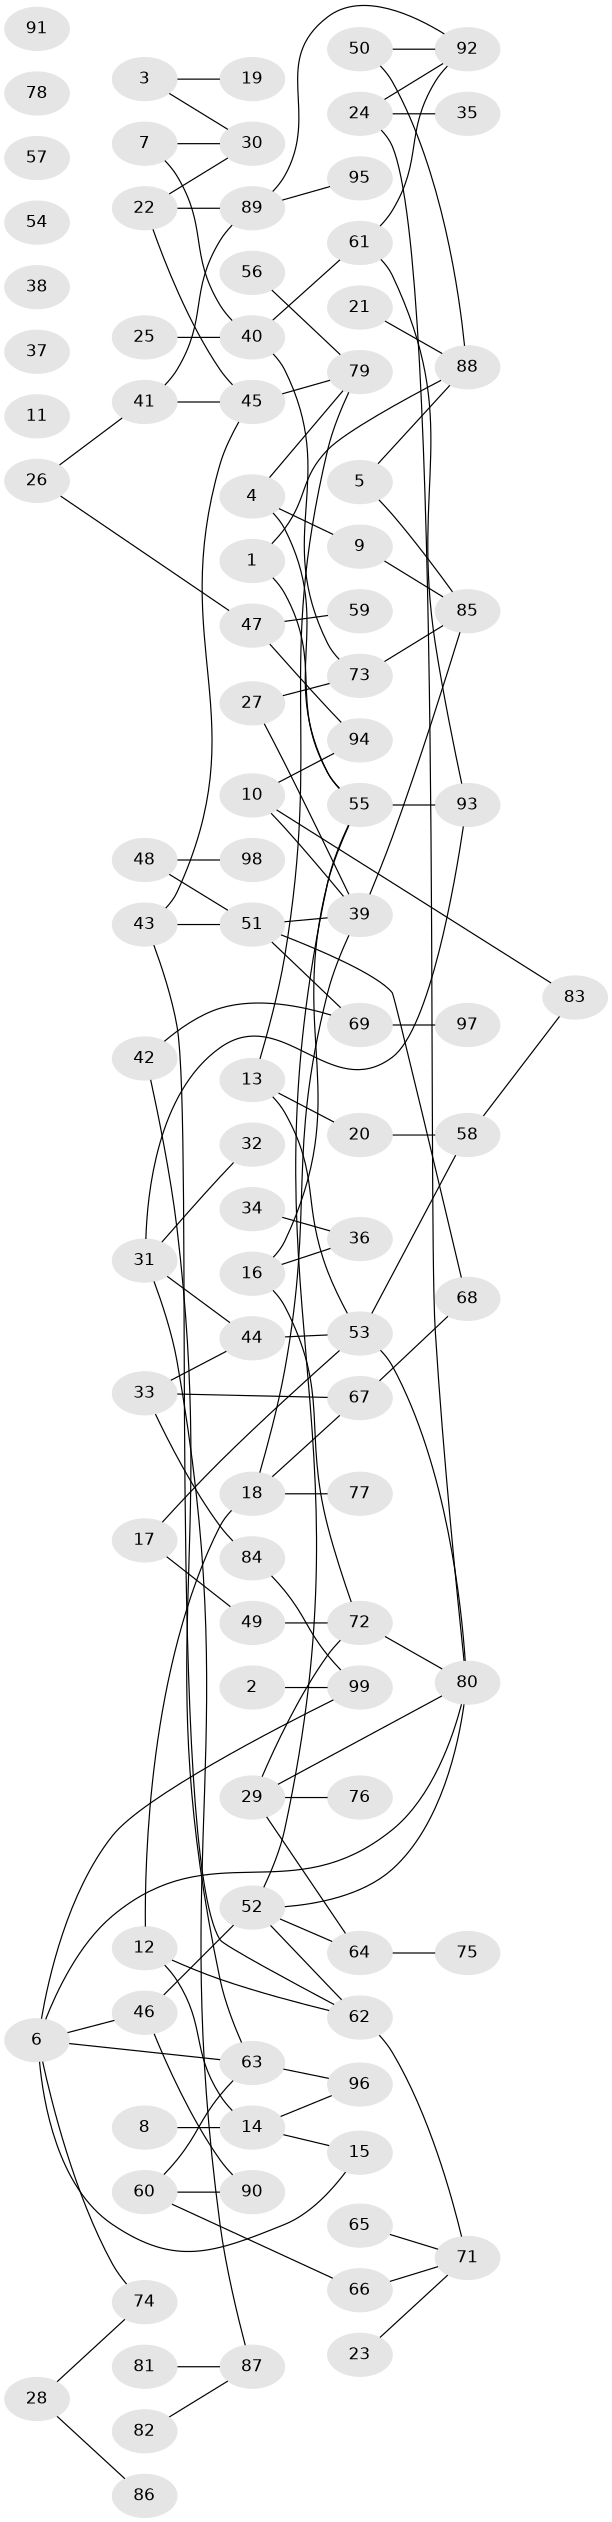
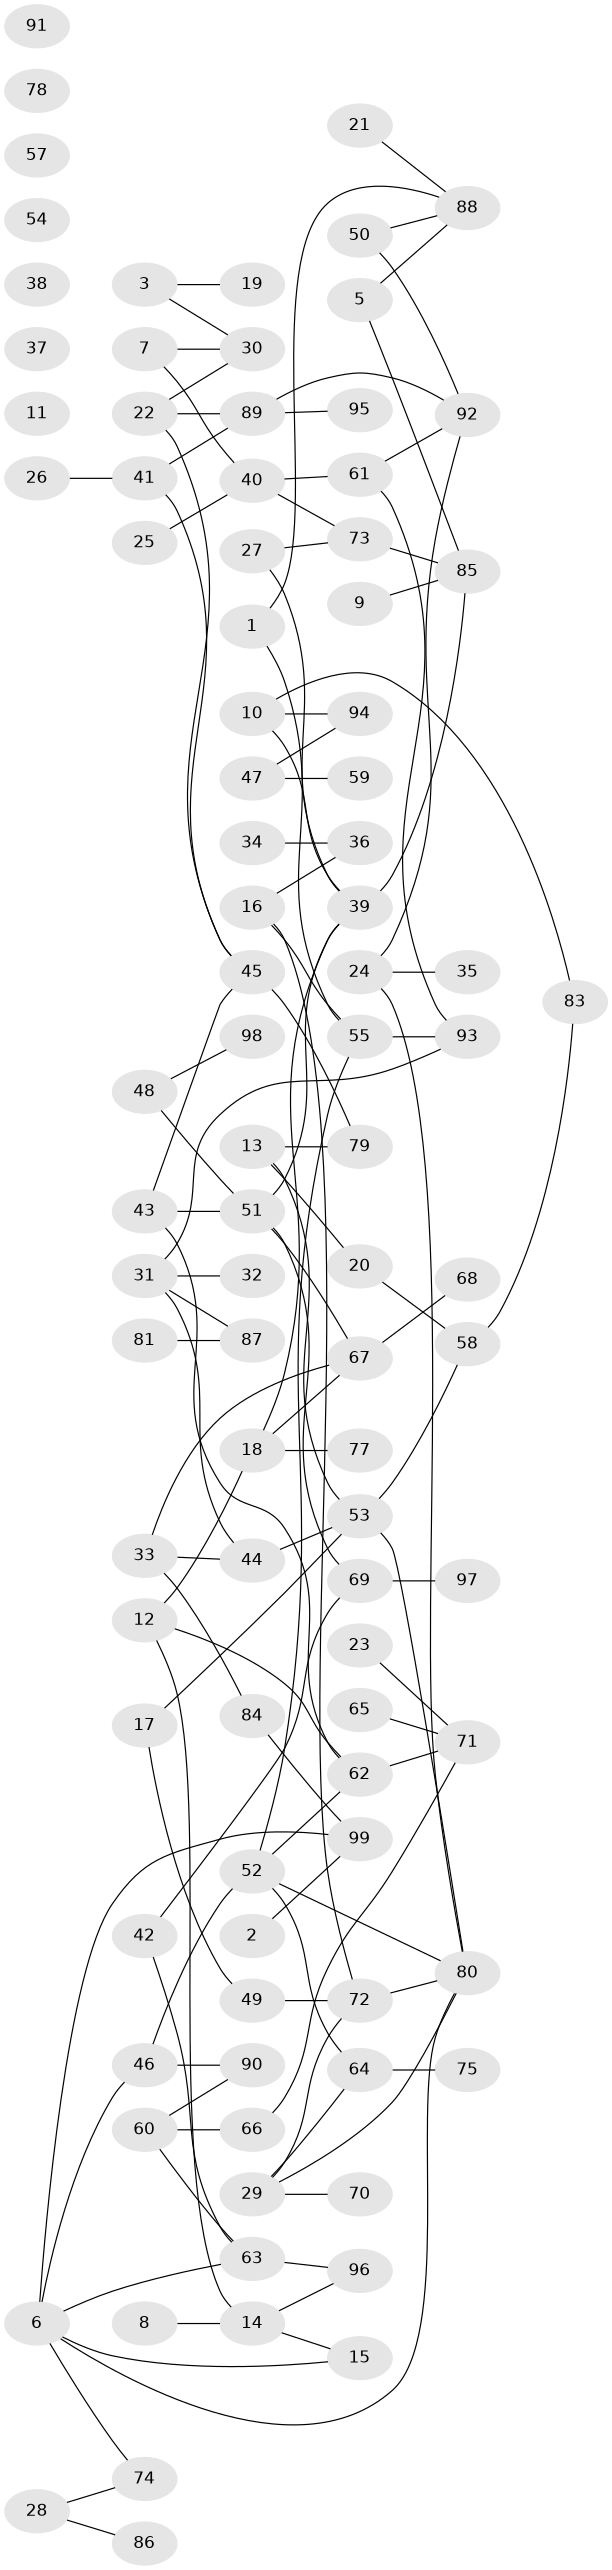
node "56": removed
node "4": removed
edge "26" -- "47": removed
edge "51" -- "68": now "51" -- "67"
node "76": label "76" -> "70"
node "82": removed
